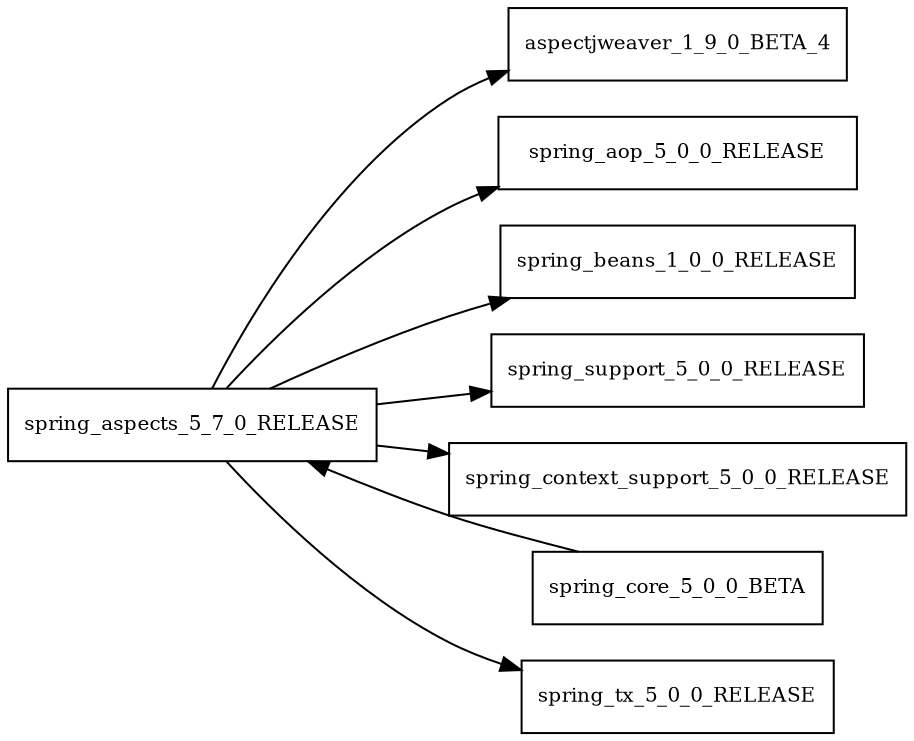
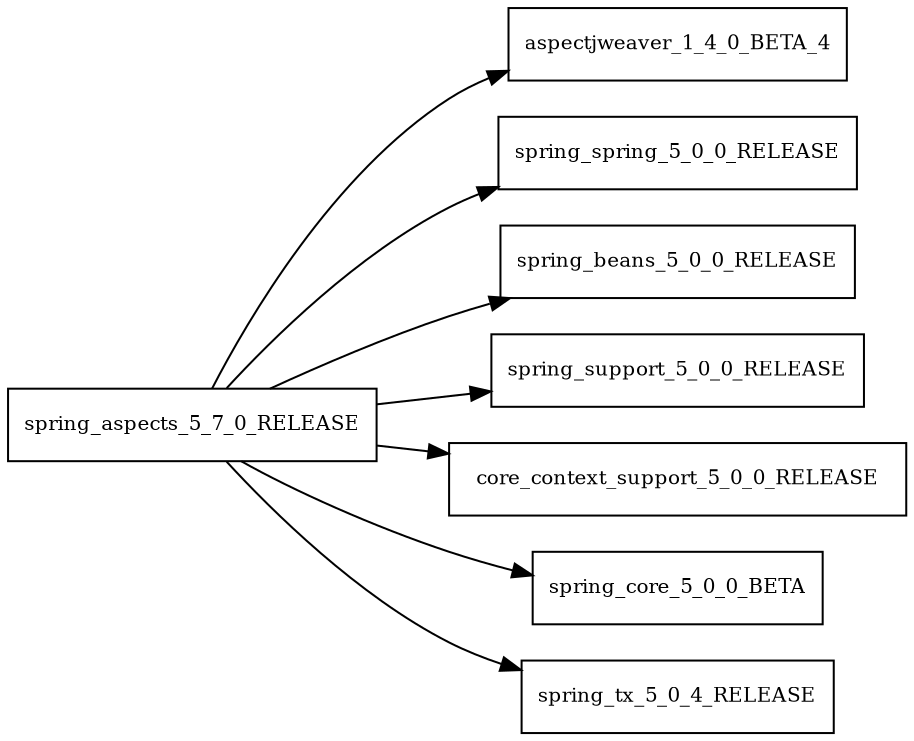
node "aspectjweaver_1_9_0_BETA_4": label "aspectjweaver_1_9_0_BETA_4" -> "aspectjweaver_1_4_0_BETA_4"
node "spring_aop_5_0_0_RELEASE": label "spring_aop_5_0_0_RELEASE" -> "spring_spring_5_0_0_RELEASE"
node "spring_beans_1_0_0_RELEASE": label "spring_beans_1_0_0_RELEASE" -> "spring_beans_5_0_0_RELEASE"
node "spring_context_support_5_0_0_RELEASE": label "spring_context_support_5_0_0_RELEASE" -> "core_context_support_5_0_0_RELEASE"
edge "spring_core_5_0_0_BETA" -> "spring_aspects_5_7_0_RELEASE": reversed
node "spring_tx_5_0_0_RELEASE": label "spring_tx_5_0_0_RELEASE" -> "spring_tx_5_0_4_RELEASE"
